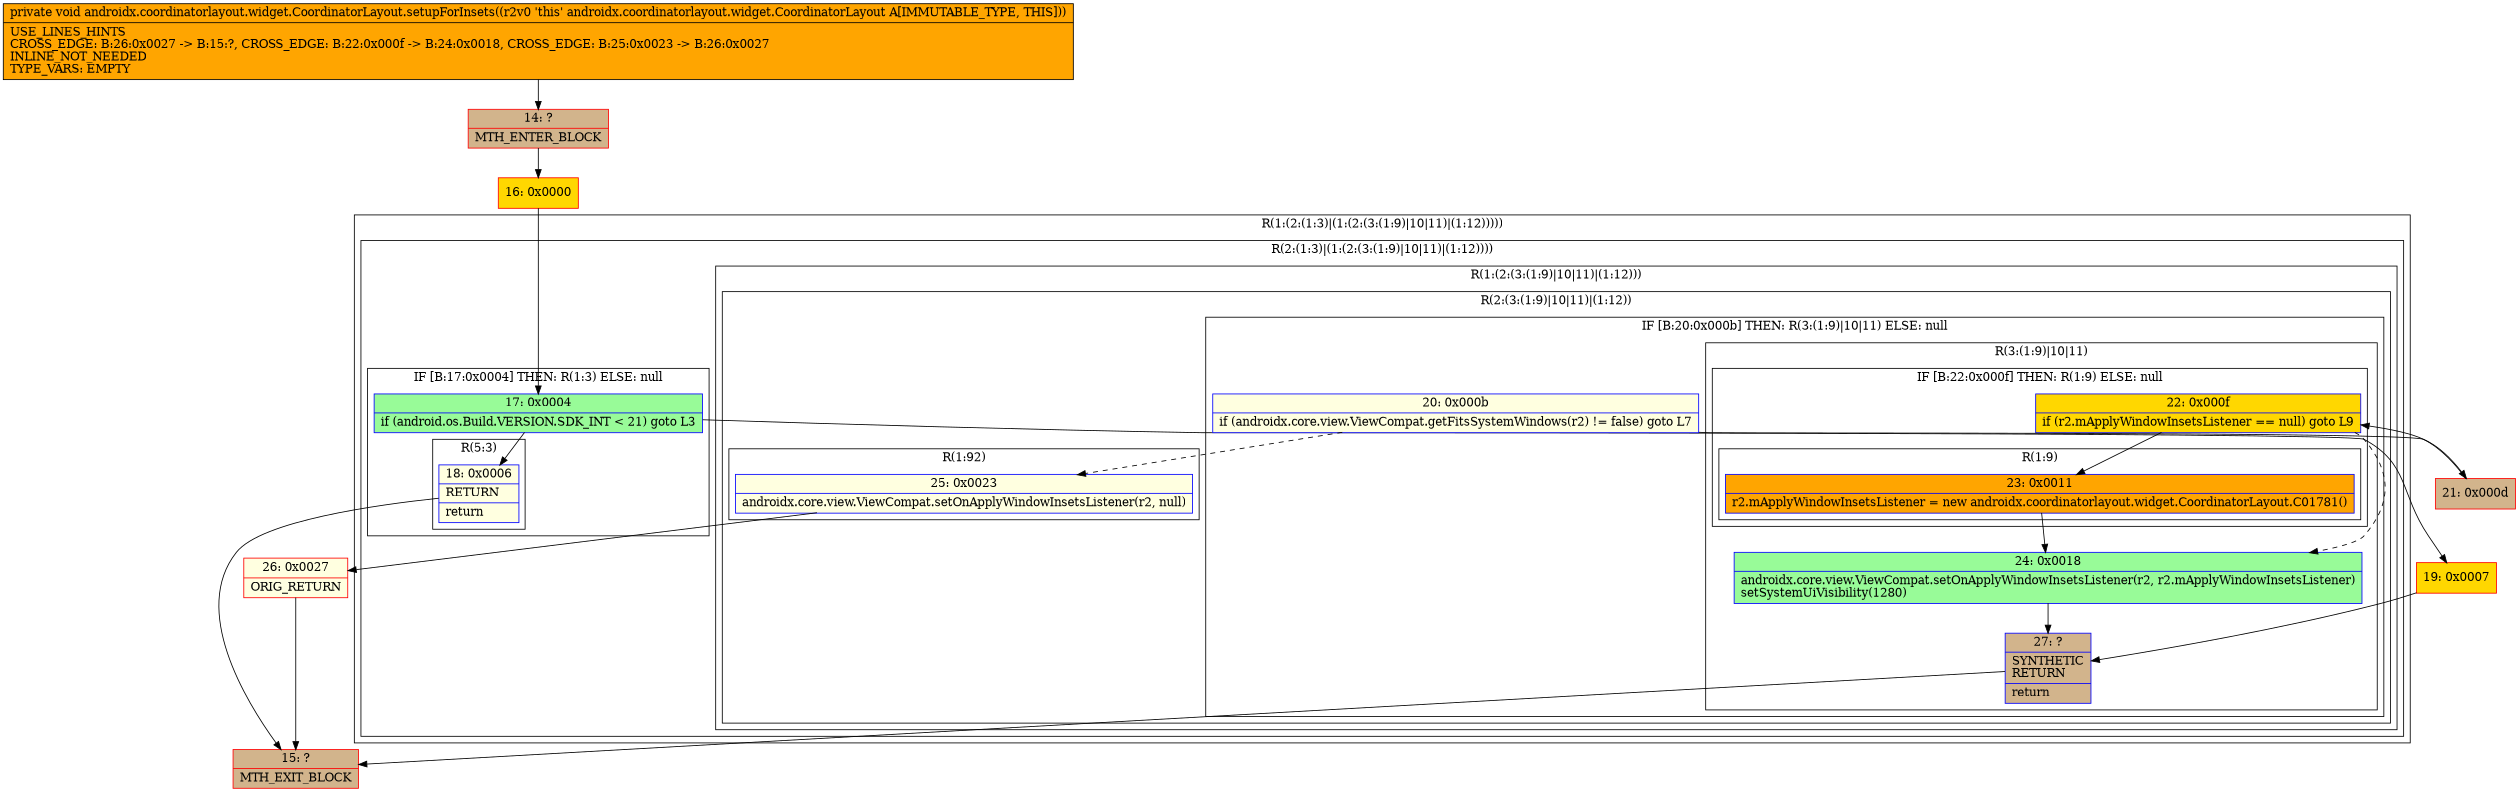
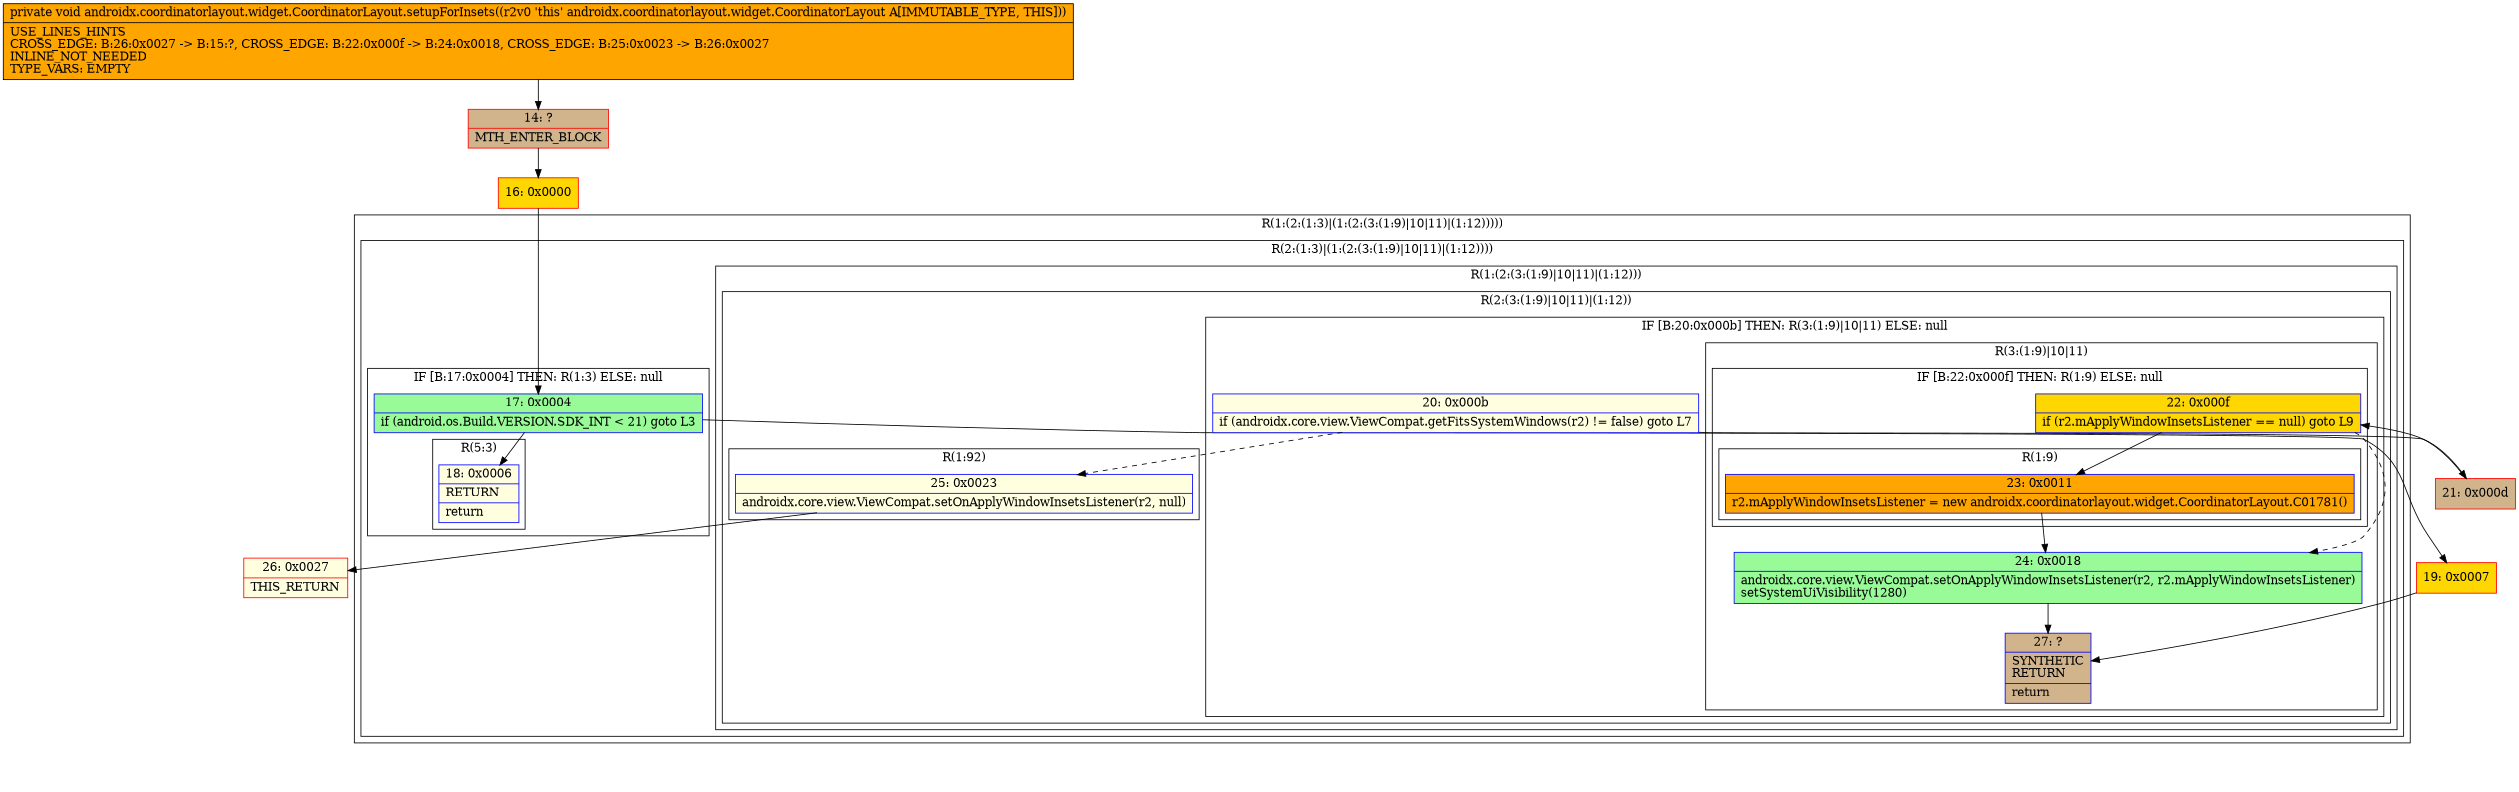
node "26: 0x0027": text "ORIG_RETURN" -> "THIS_RETURN"
node "15: ?": removed
